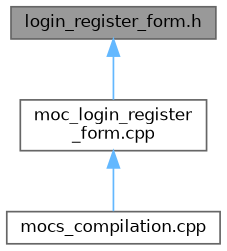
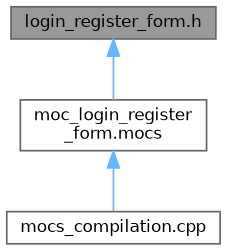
node "moc_login_register _form.cpp": label "moc_login_register _form.cpp" -> "moc_login_register _form.mocs"
